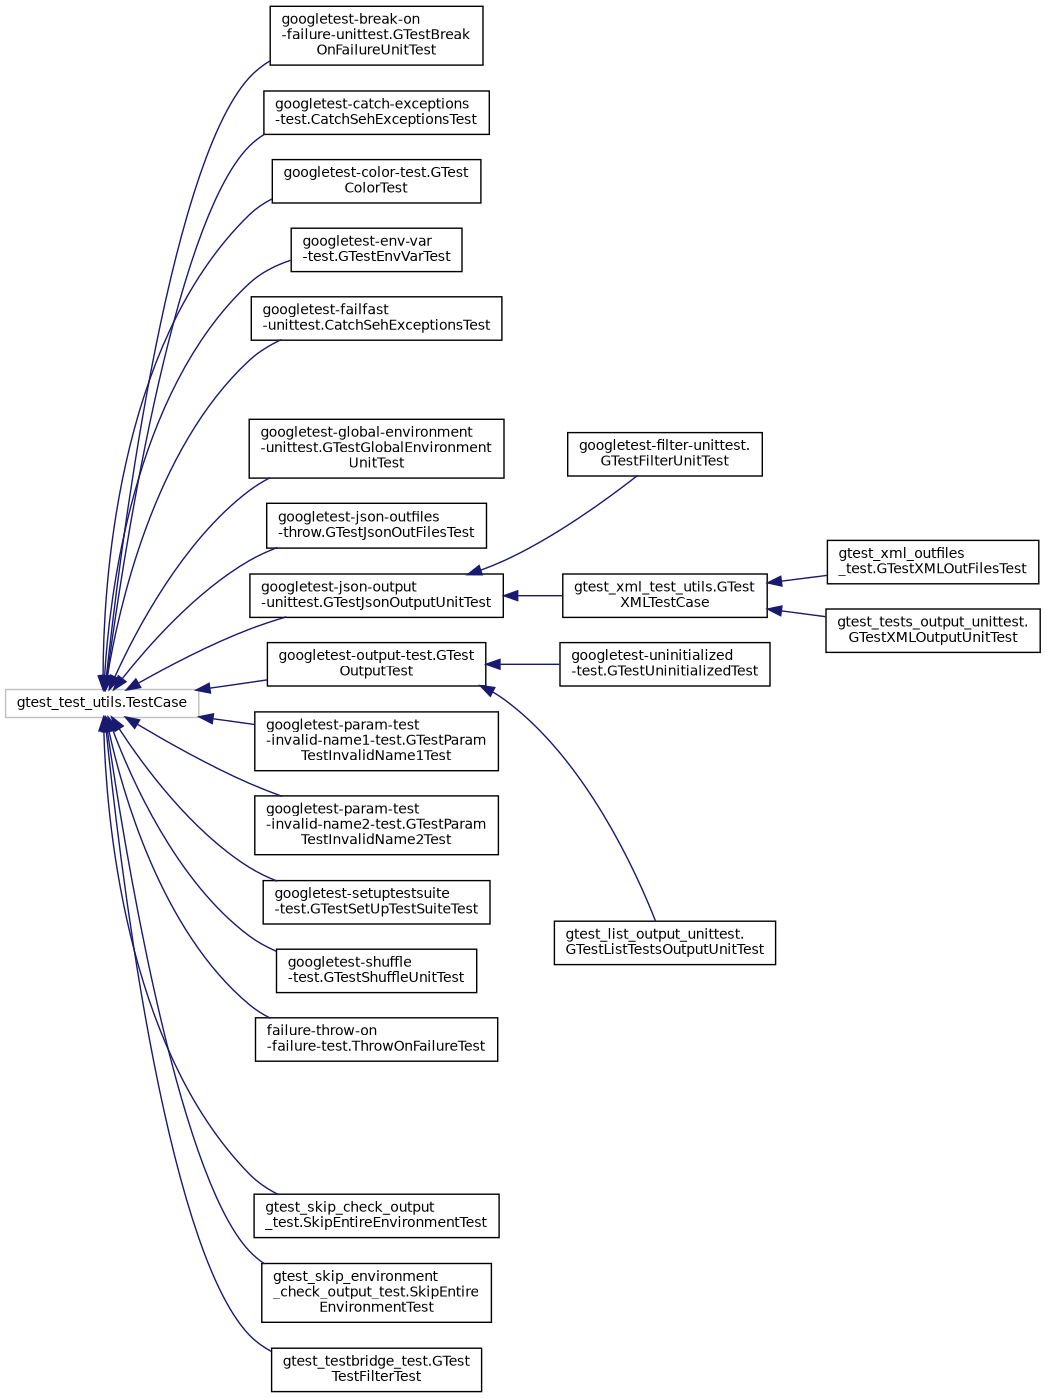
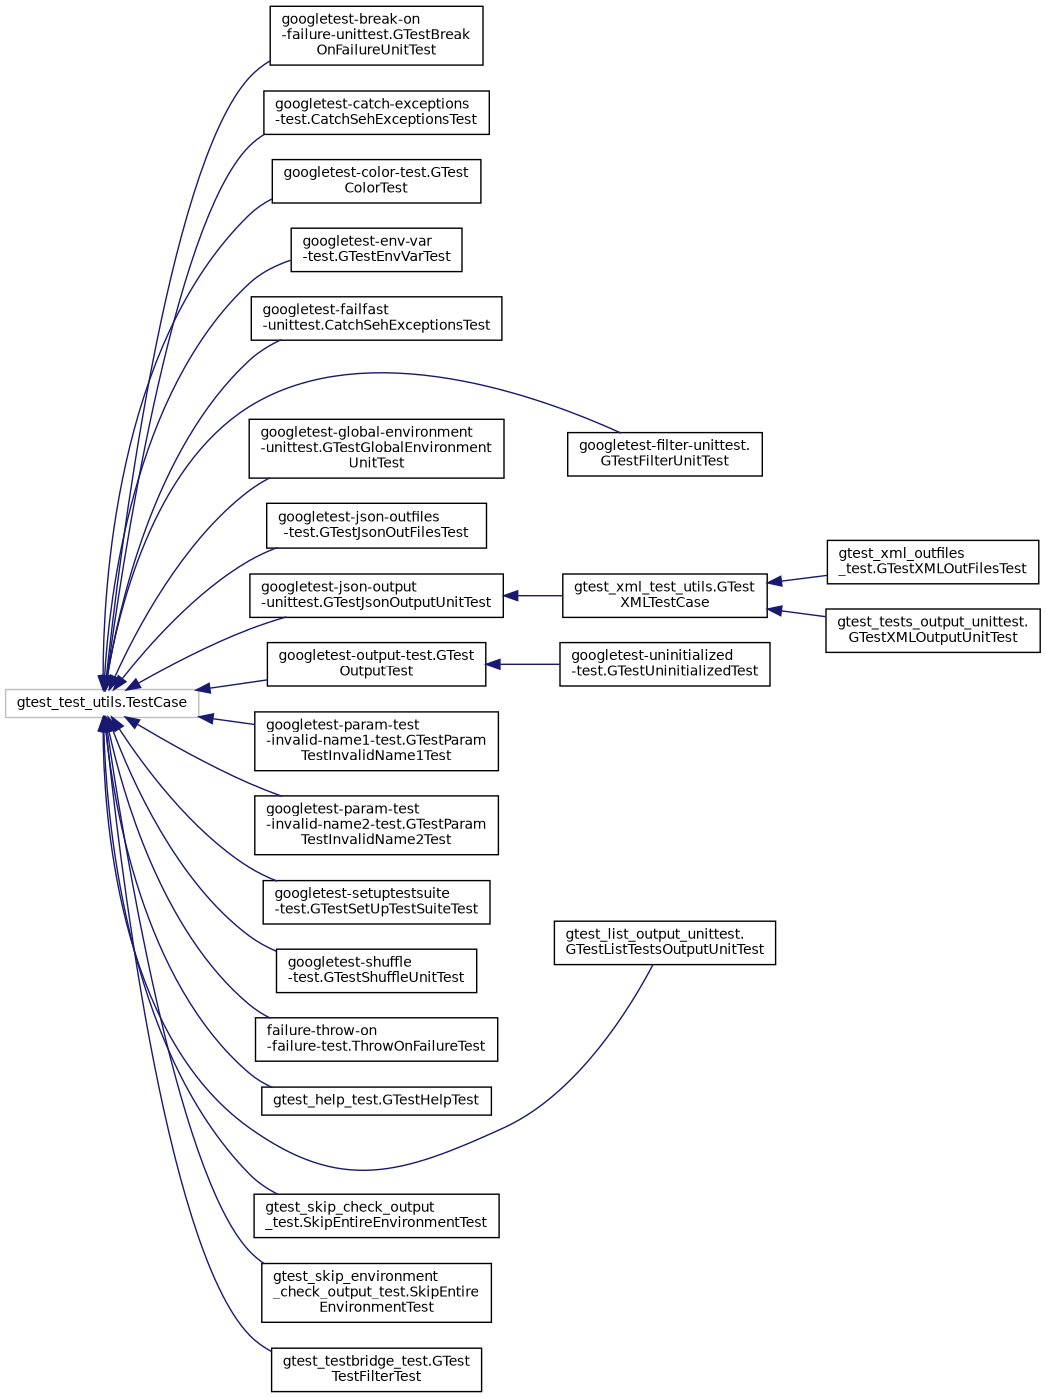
node "googletest-json-outfiles -throw.GTestJsonOutFilesTest": label "googletest-json-outfiles -throw.GTestJsonOutFilesTest" -> "googletest-json-outfiles -test.GTestJsonOutFilesTest"
edge "googletest-filter-unittest. GTestFilterUnitTest" -> "googletest-json-output -unittest.GTestJsonOutputUnitTest": now "googletest-filter-unittest. GTestFilterUnitTest" -> "gtest_test_utils.TestCase"
edge "gtest_list_output_unittest. GTestListTestsOutputUnitTest" -> "googletest-output-test.GTest OutputTest": now "gtest_list_output_unittest. GTestListTestsOutputUnitTest" -> "gtest_test_utils.TestCase"
node "gtest_help_test.GTestHelpTest": added
